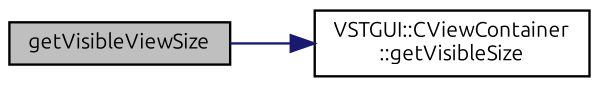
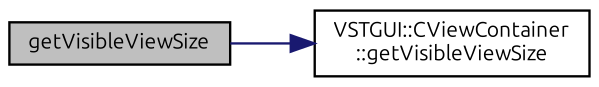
node "VSTGUI::CViewContainer ::getVisibleSize": label "VSTGUI::CViewContainer ::getVisibleSize" -> "VSTGUI::CViewContainer ::getVisibleViewSize"
